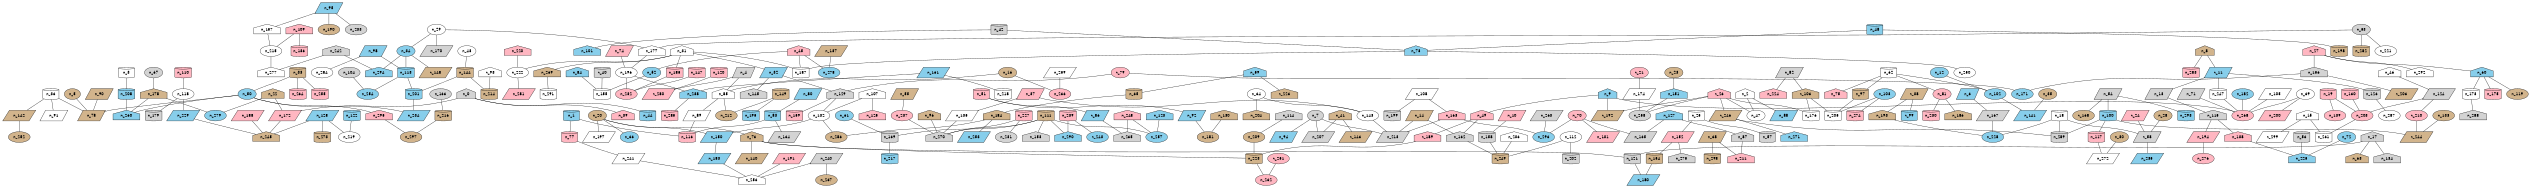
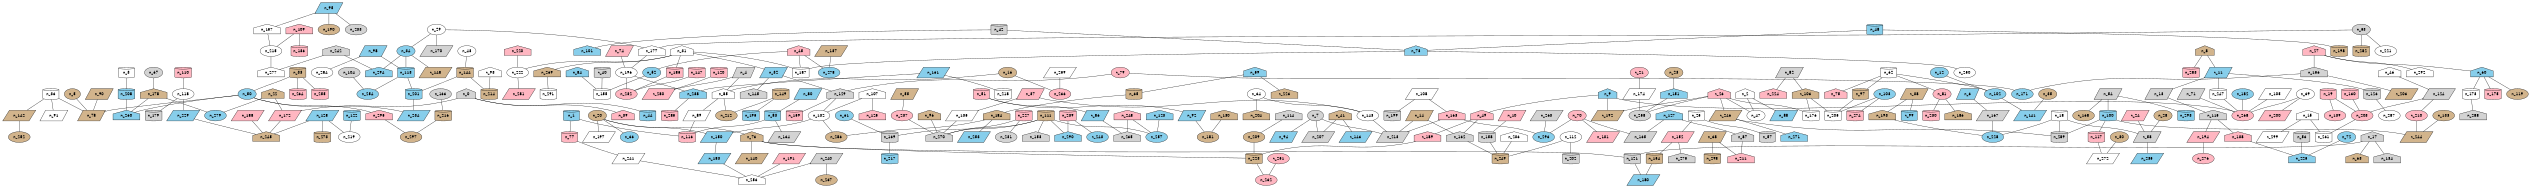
node "n_146": fillcolor tan -> skyblue
